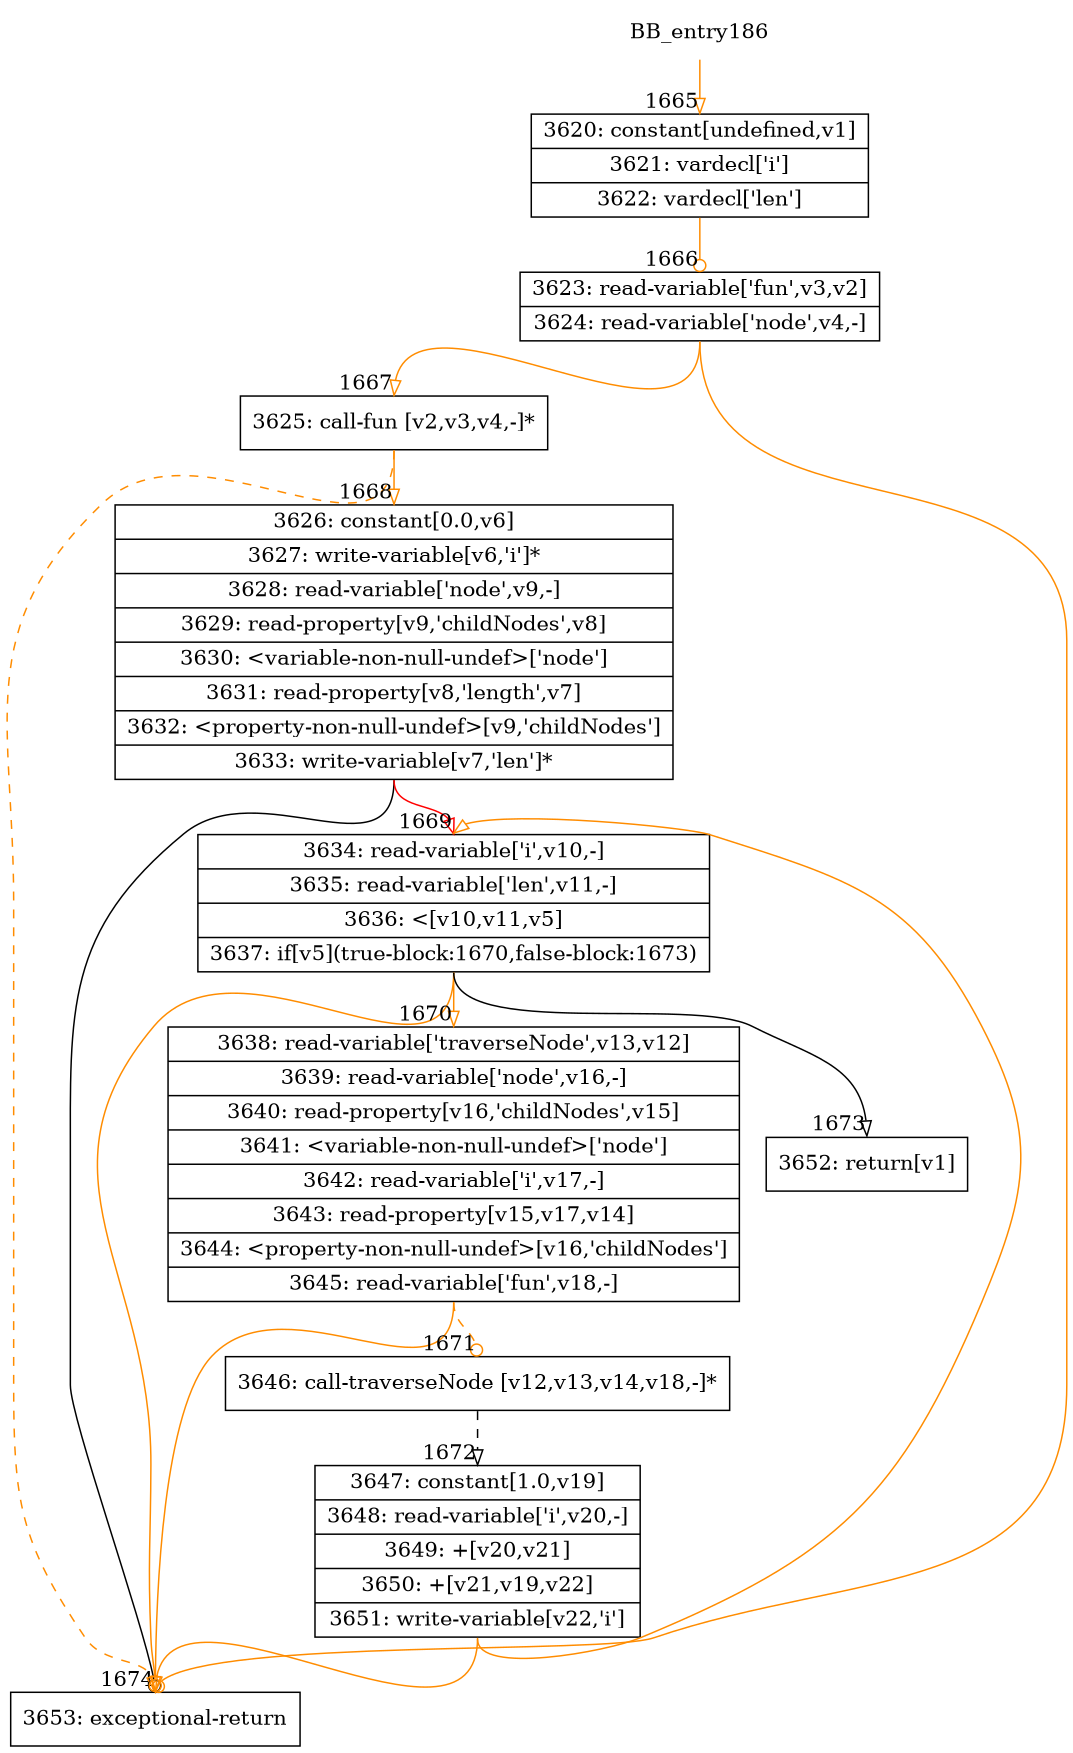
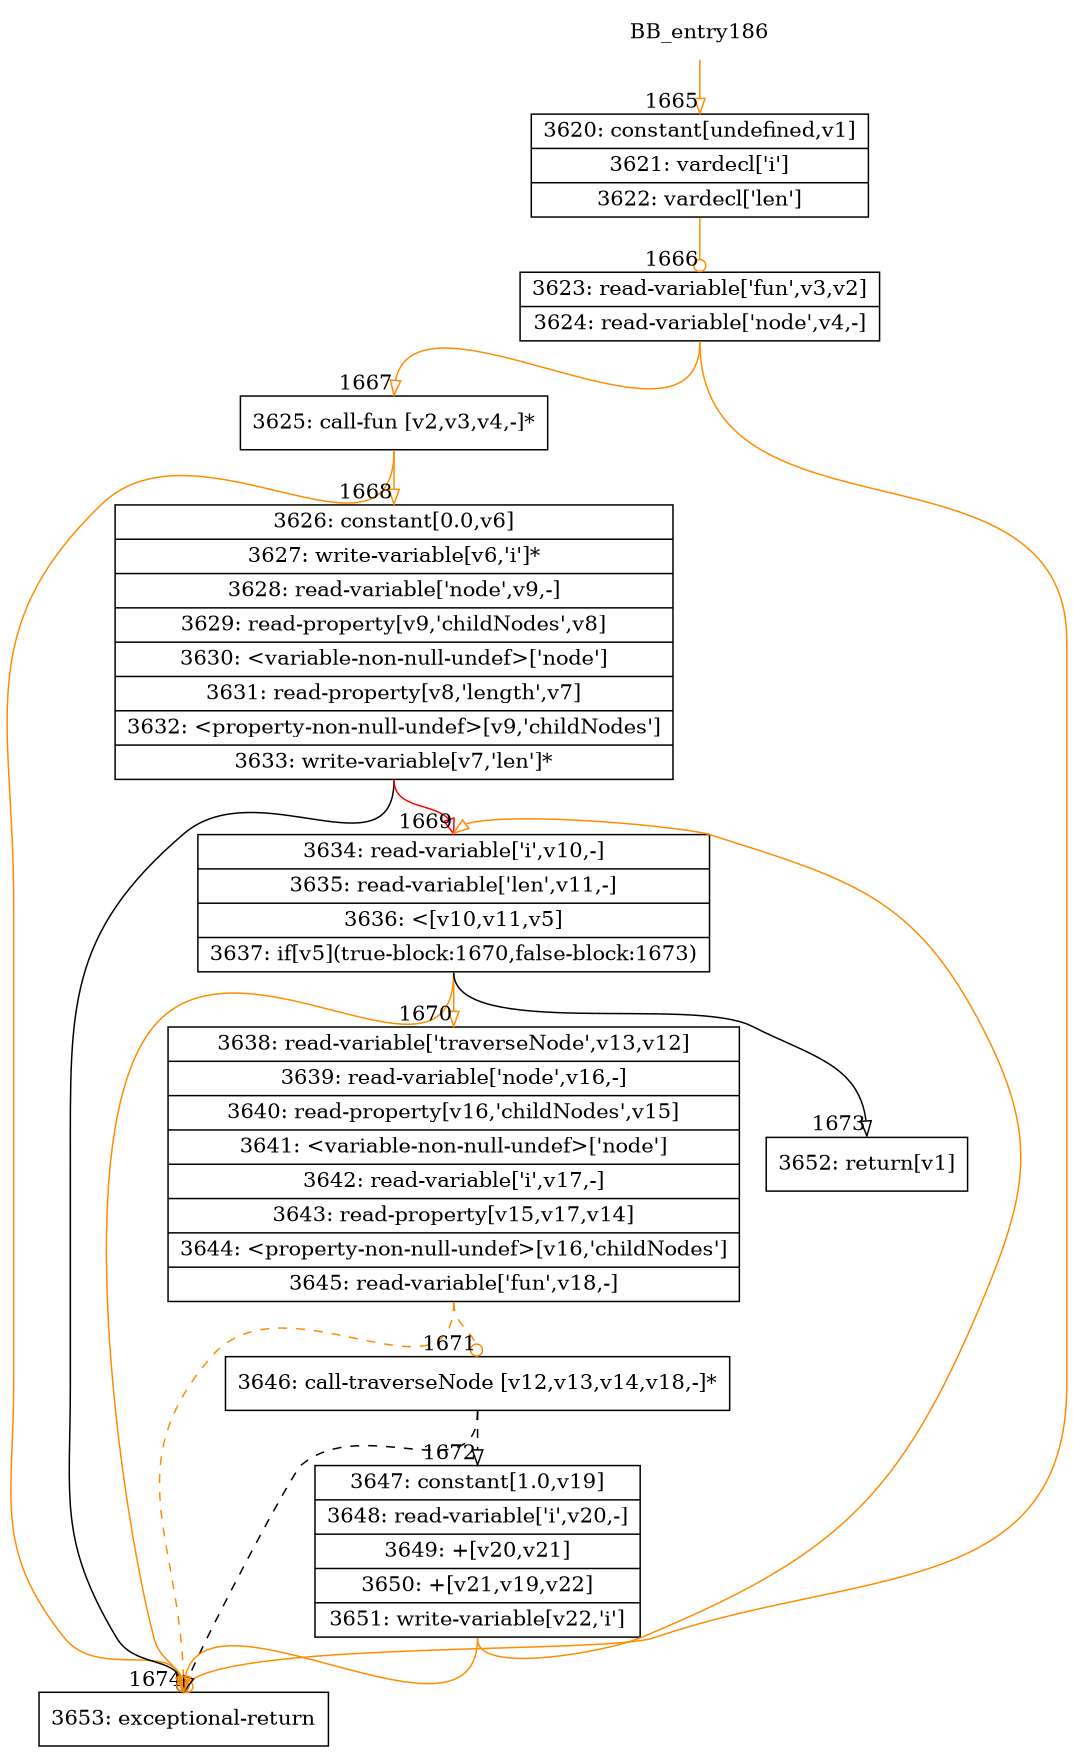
edge "3625: call-fun [v2,v3,v4,-]*" -> "3653: exceptional-return": style dashed -> solid
edge "3638: read-variable['traverseNode',v13,v12]" -> "3653: exceptional-return": style solid -> dashed
edge "3646: call-traverseNode [v12,v13,v14,v18,-]*" -> "3653: exceptional-return": added
